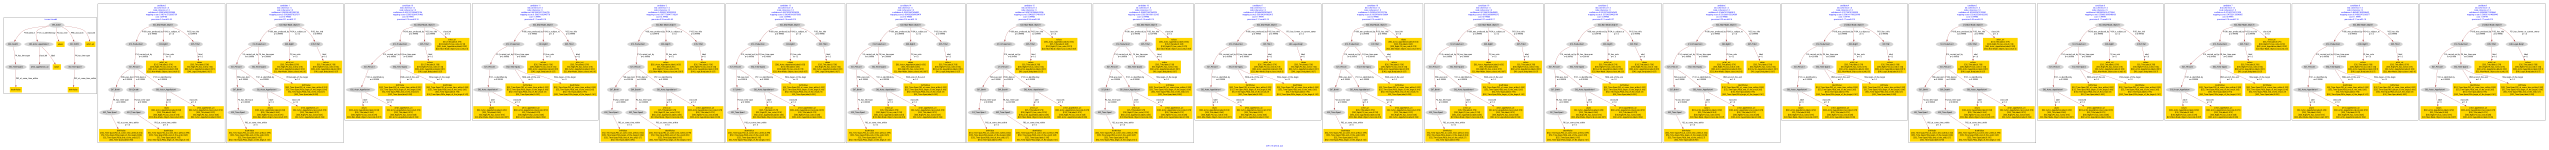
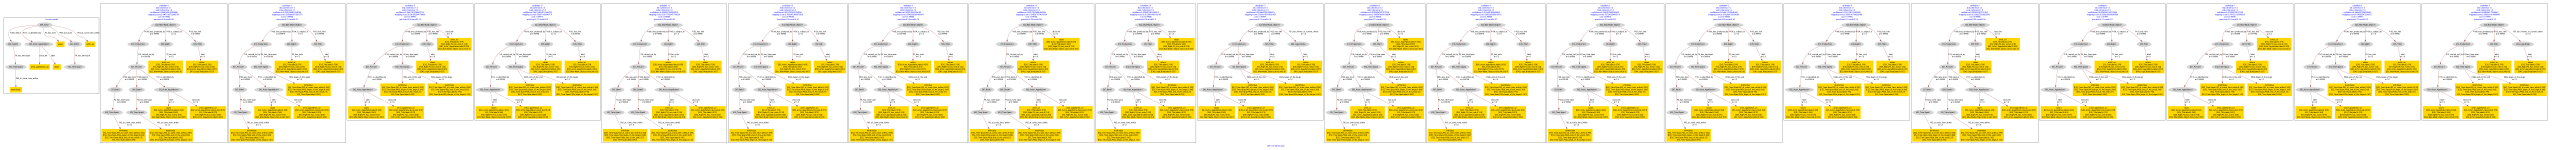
edge "E59_Actor1" -> "artist_uri": label "classLink" -> "P82_at_some_time_within"
node "artist_appellation_uri": fillcolor lightgray -> gold
node "birthValue": removed
